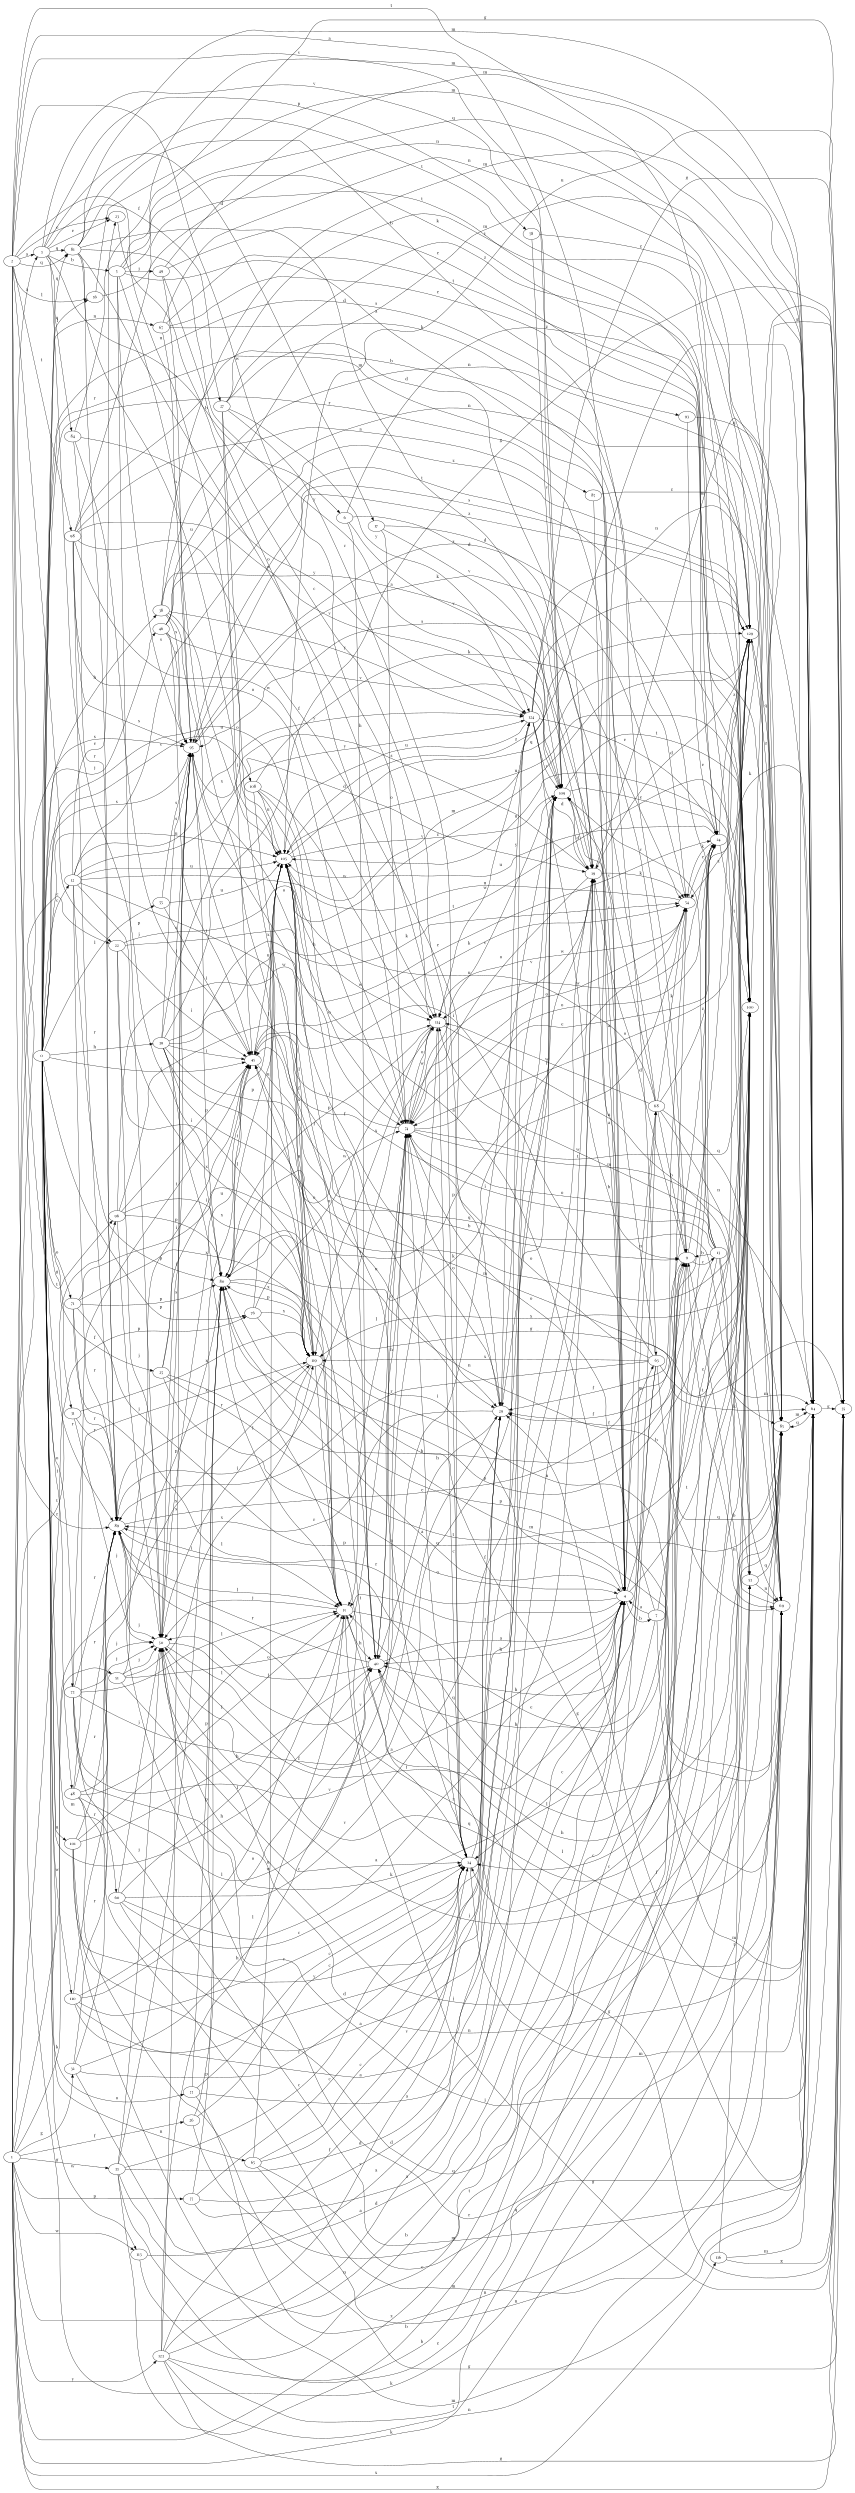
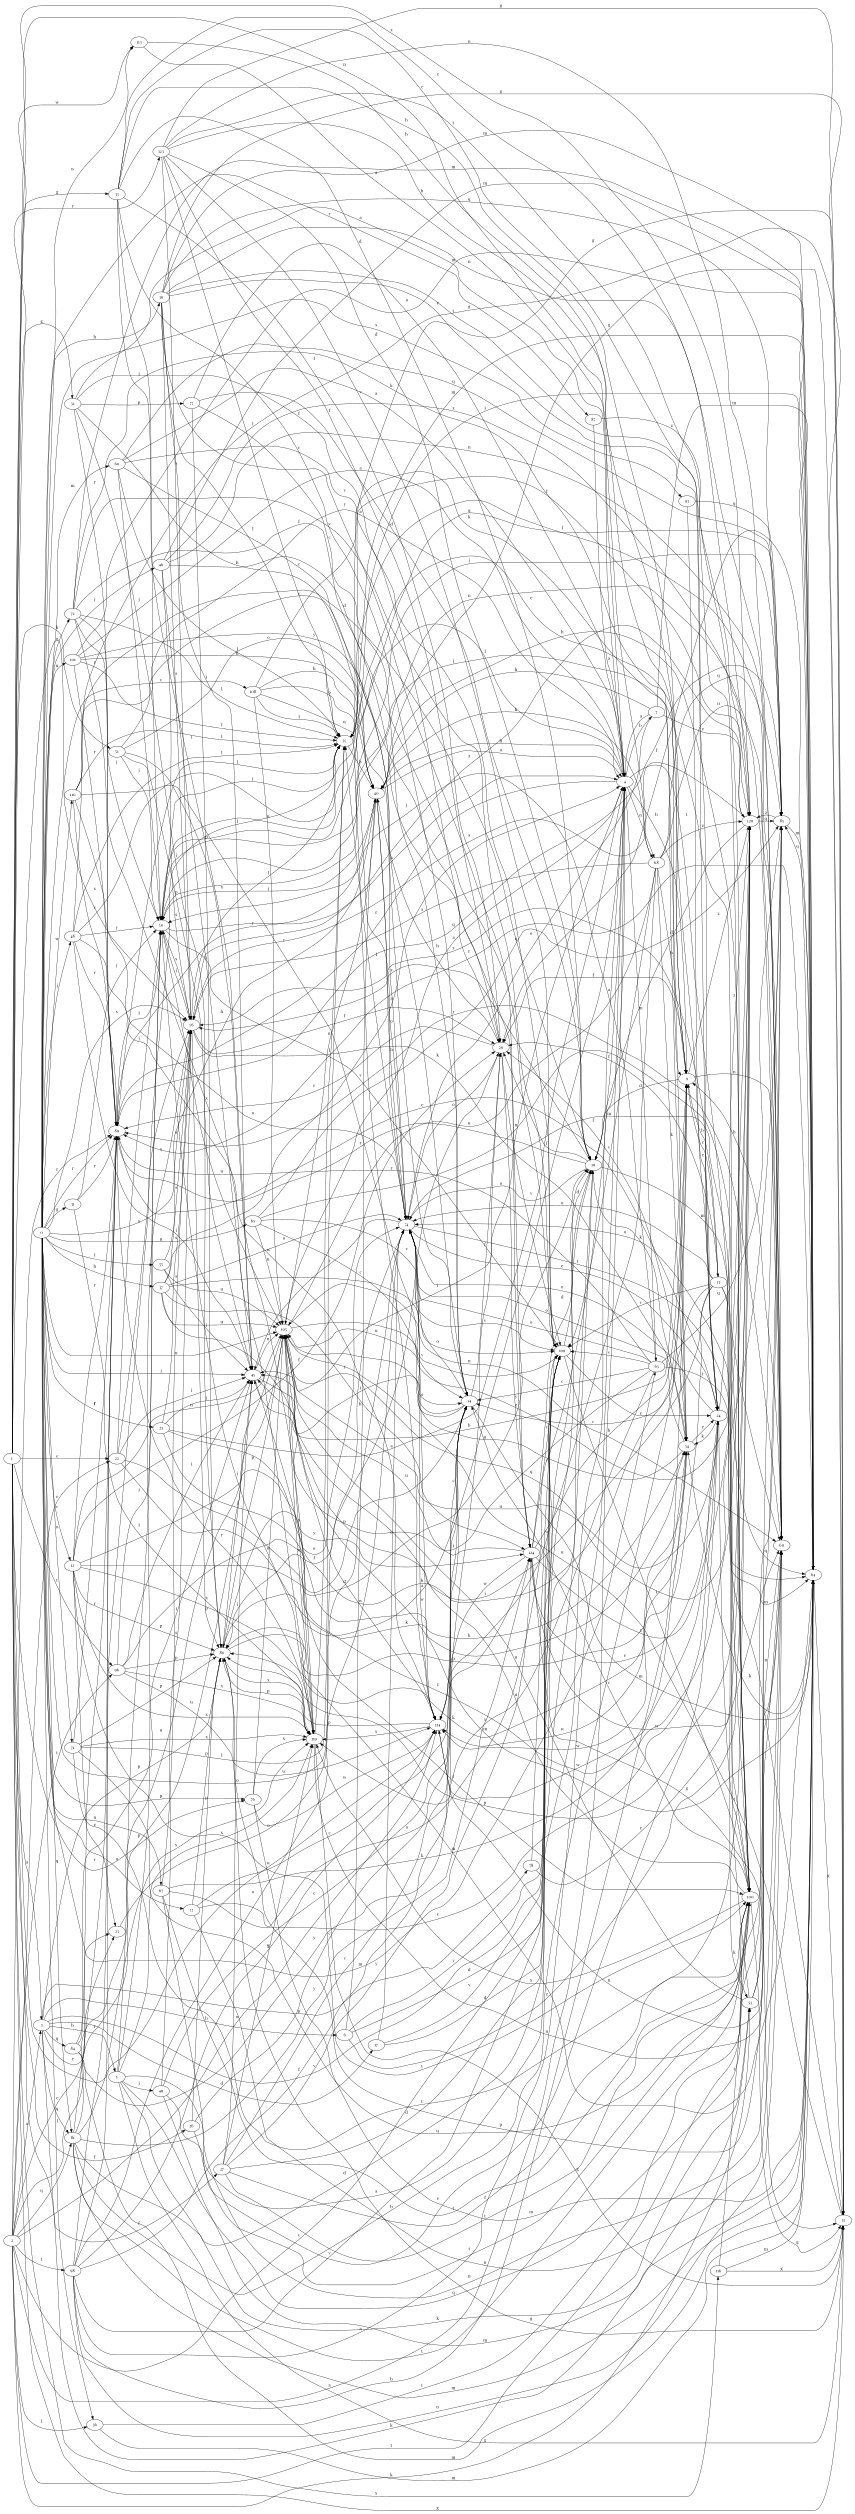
edge "33" -> "29": added, label "f"
node "38": label "38" -> "37"
edge "1" -> "77": now "32" -> "77"
